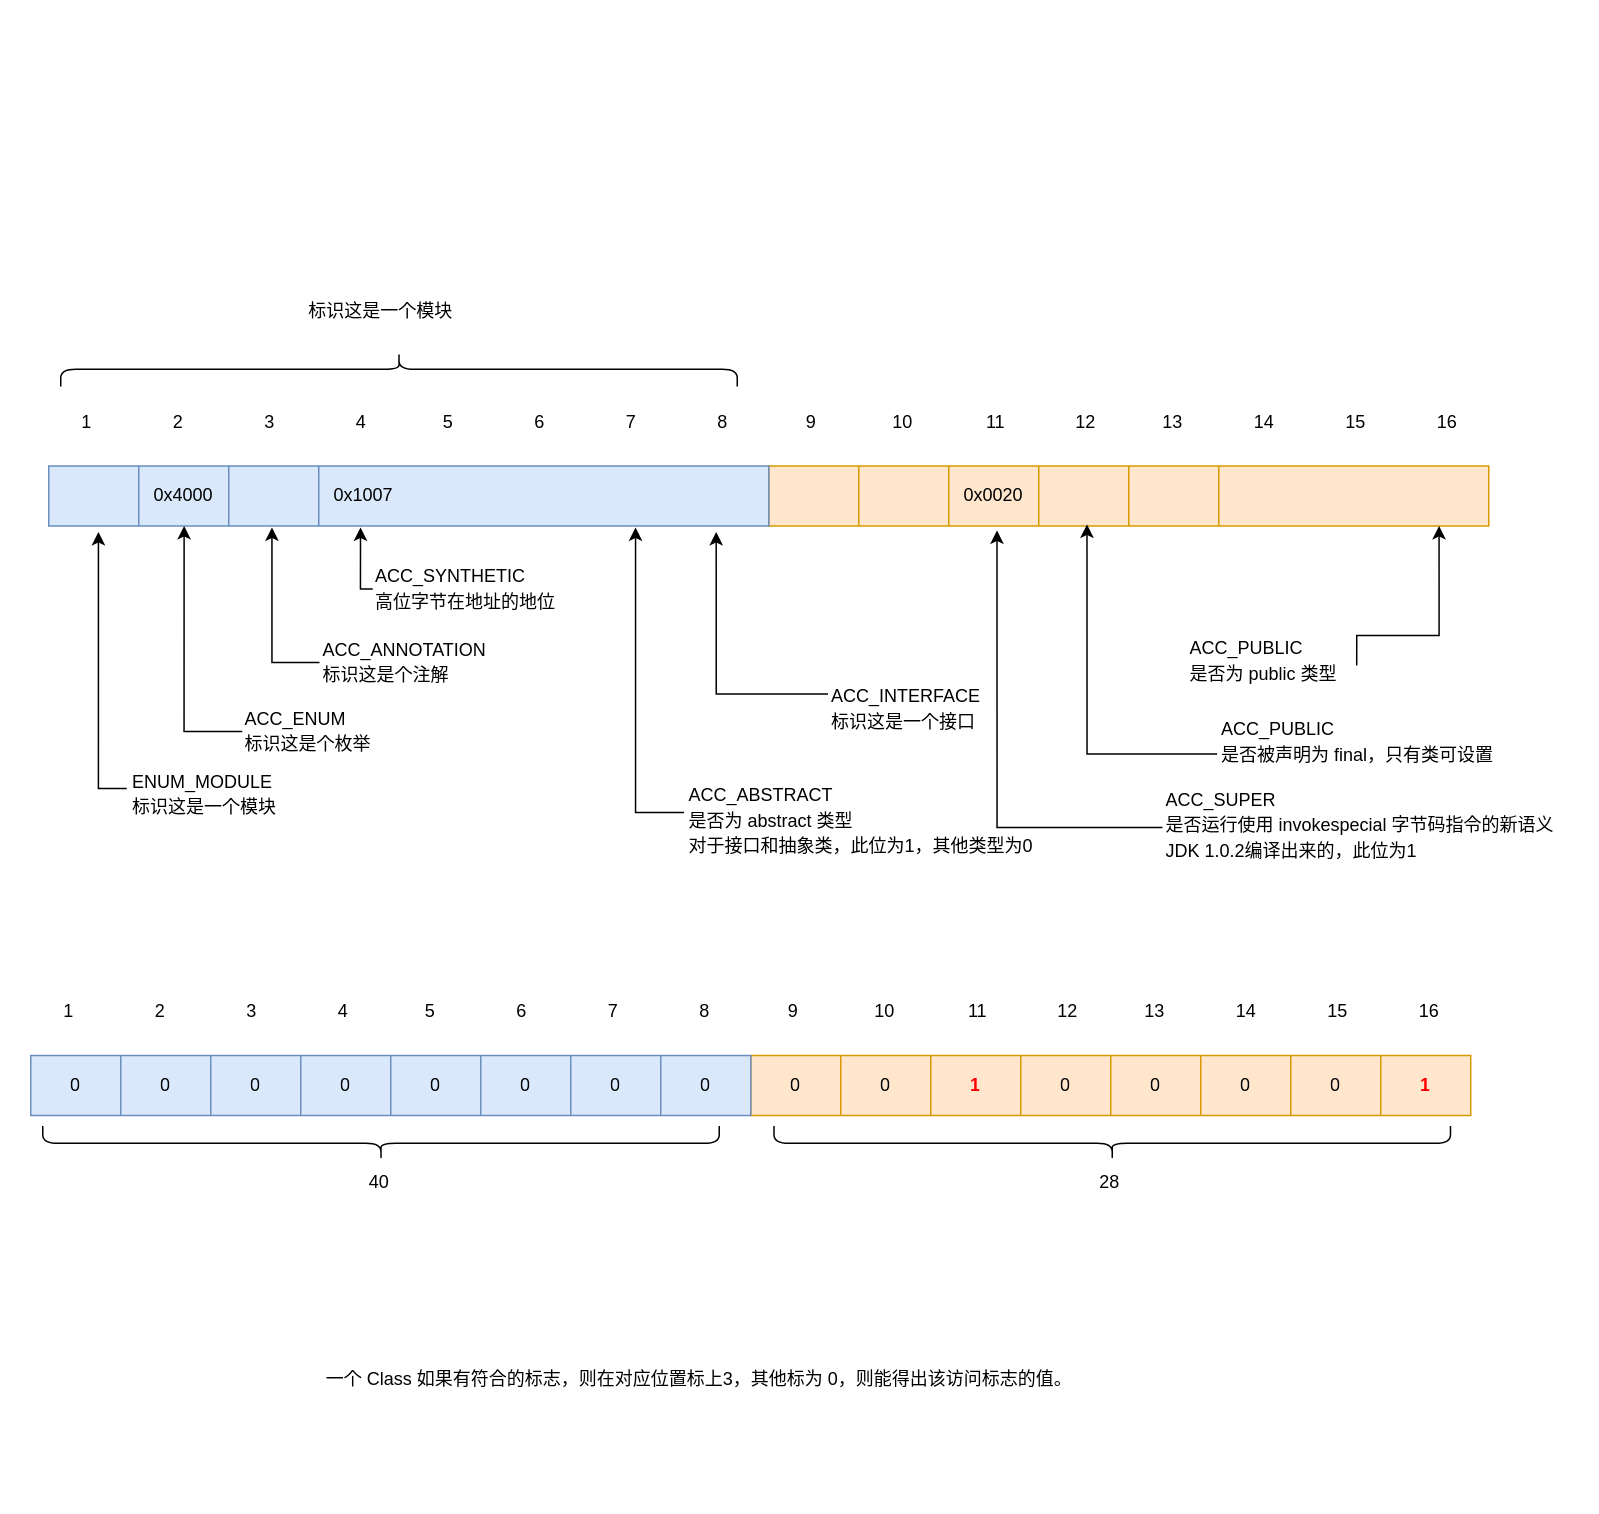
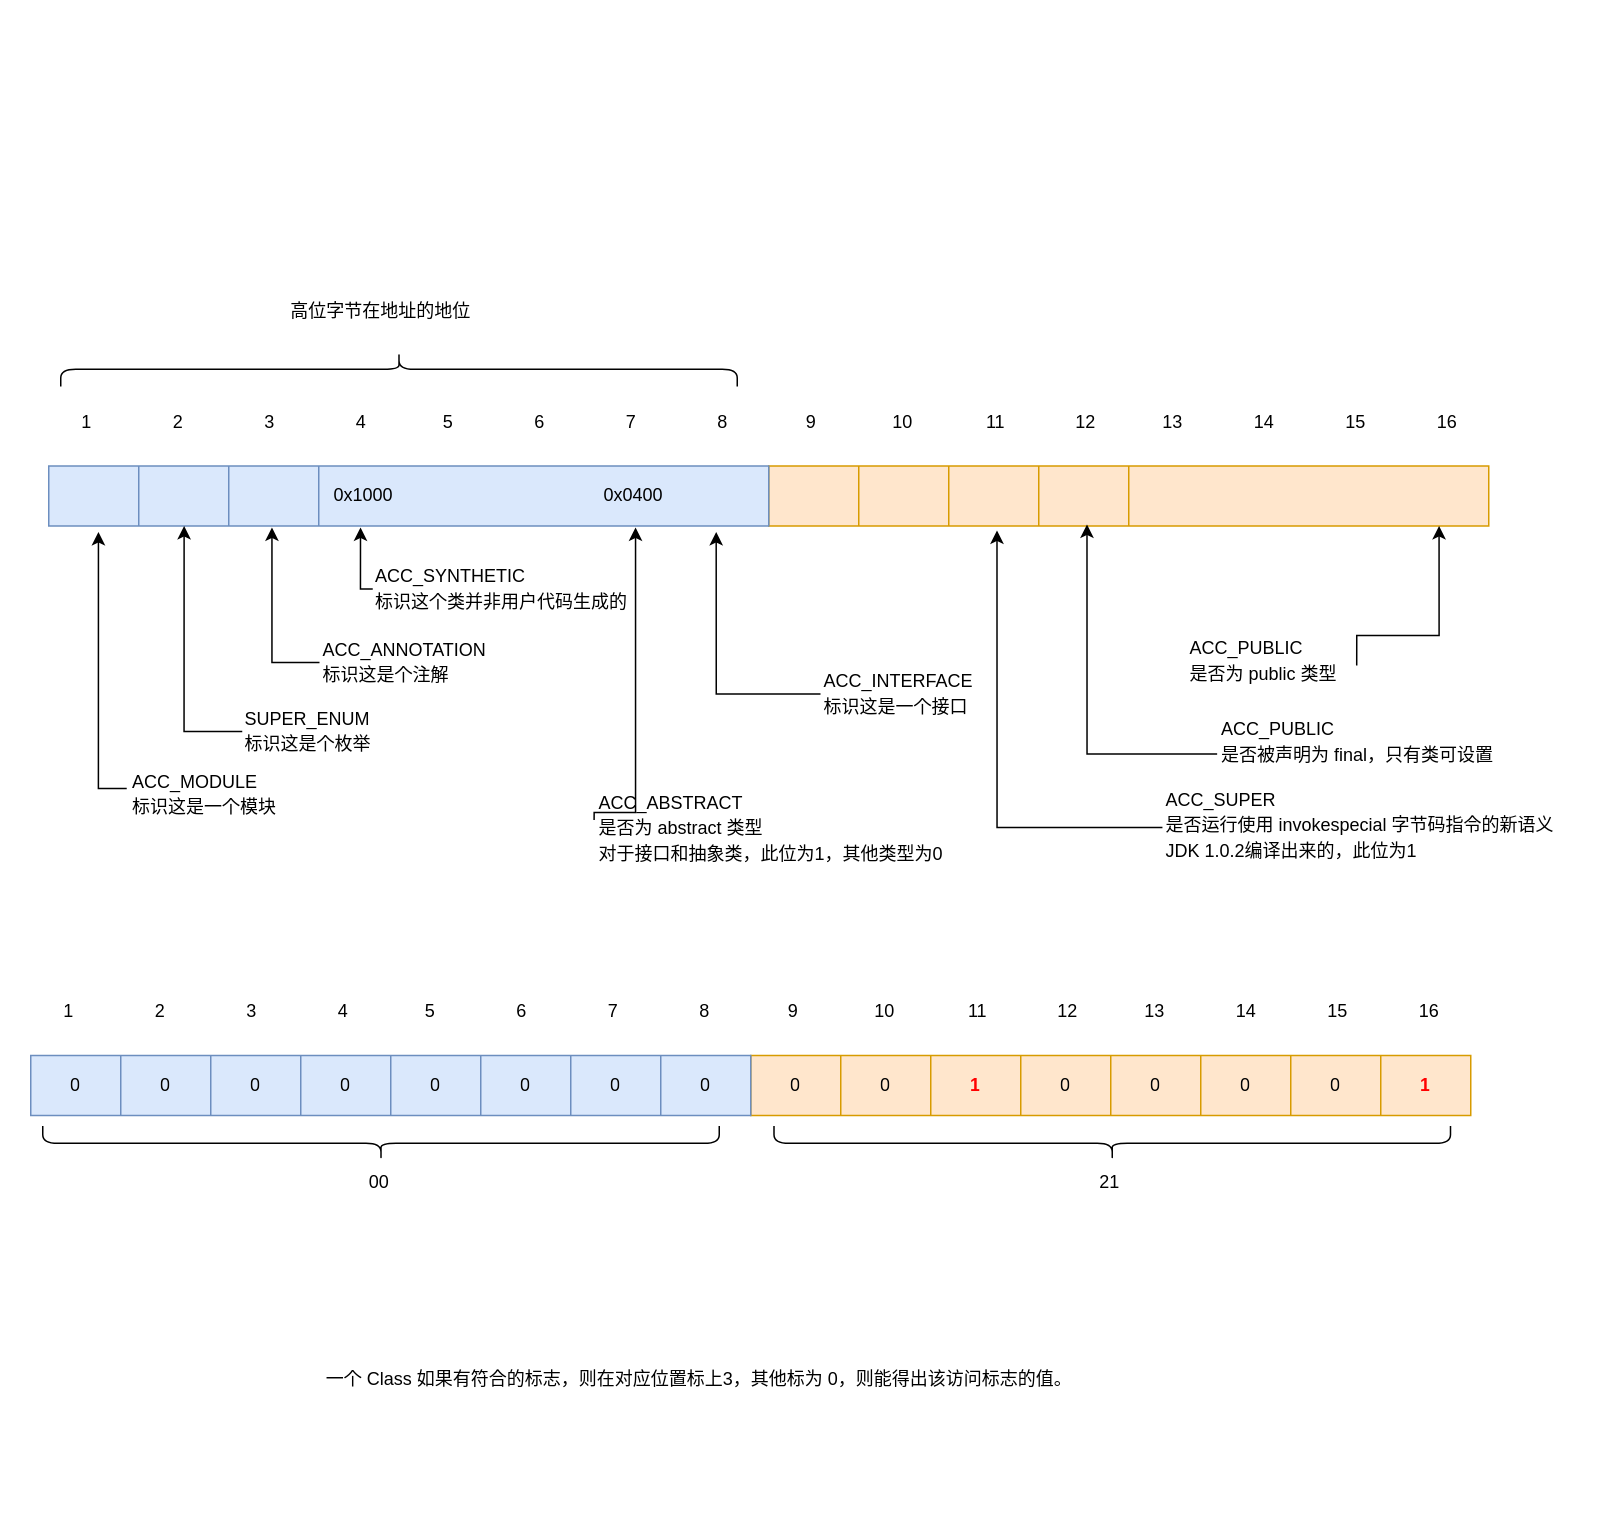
node "标识这是一个模块": label "标识这是一个模块" -> "高位字节在地址的地位"
node "0x4000": removed
node "0x1007": label "0x1007" -> "0x1000"
node "0x0400": added
node "0x0020": removed
node "ACC_SYNTHETIC 高位字节在地址的地位": label "ACC_SYNTHETIC 高位字节在地址的地位" -> "ACC_SYNTHETIC 标识这个类并非用户代码生成的"
node "ACC_INTERFACE 标识这是一个接口": moved (910, 709) -> (902, 694)
node "ACC_ENUM 标识这是个枚举": label "ACC_ENUM 标识这是个枚举" -> "SUPER_ENUM 标识这是个枚举"
node "ENUM_MODULE 标识这是一个模块": label "ENUM_MODULE 标识这是一个模块" -> "ACC_MODULE 标识这是一个模块"
node "ACC_ABSTRACT 是否为 abstract 类型 对于接口和抽象类，此位为1，其他类型为0": moved (866, 821) -> (776, 829)
node "40": label "40" -> "00"
node "28": label "28" -> "21"
